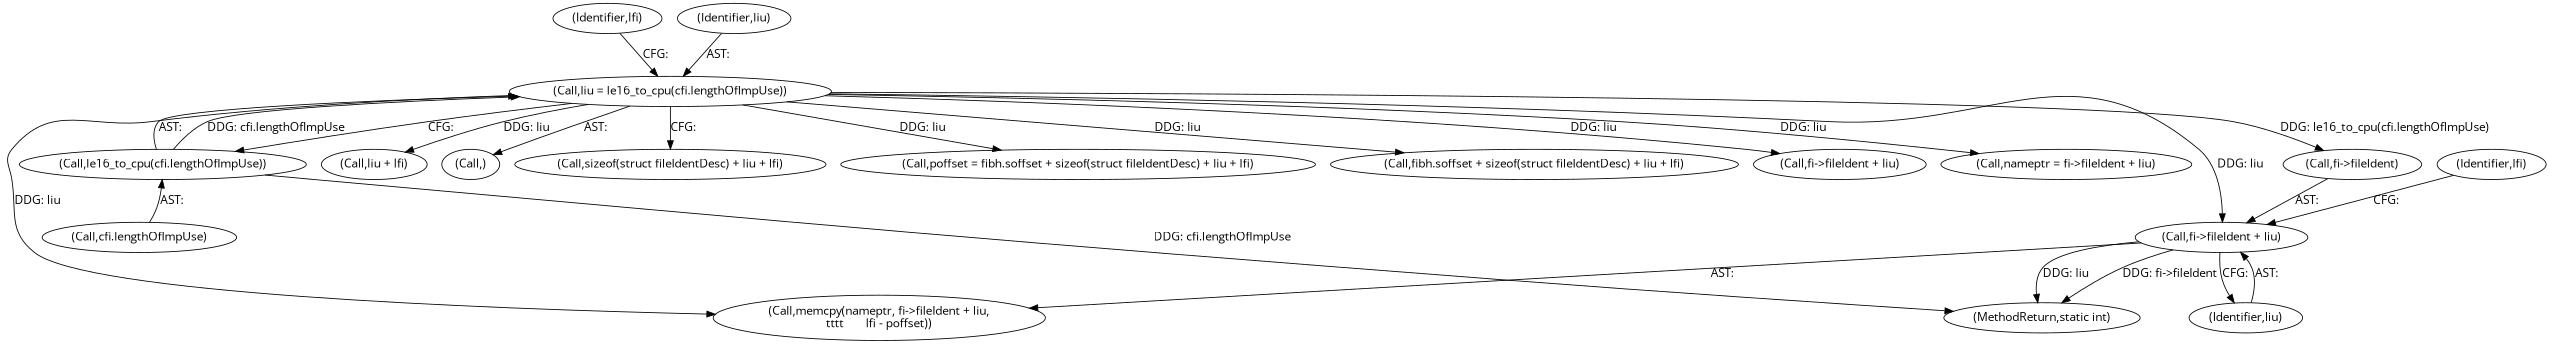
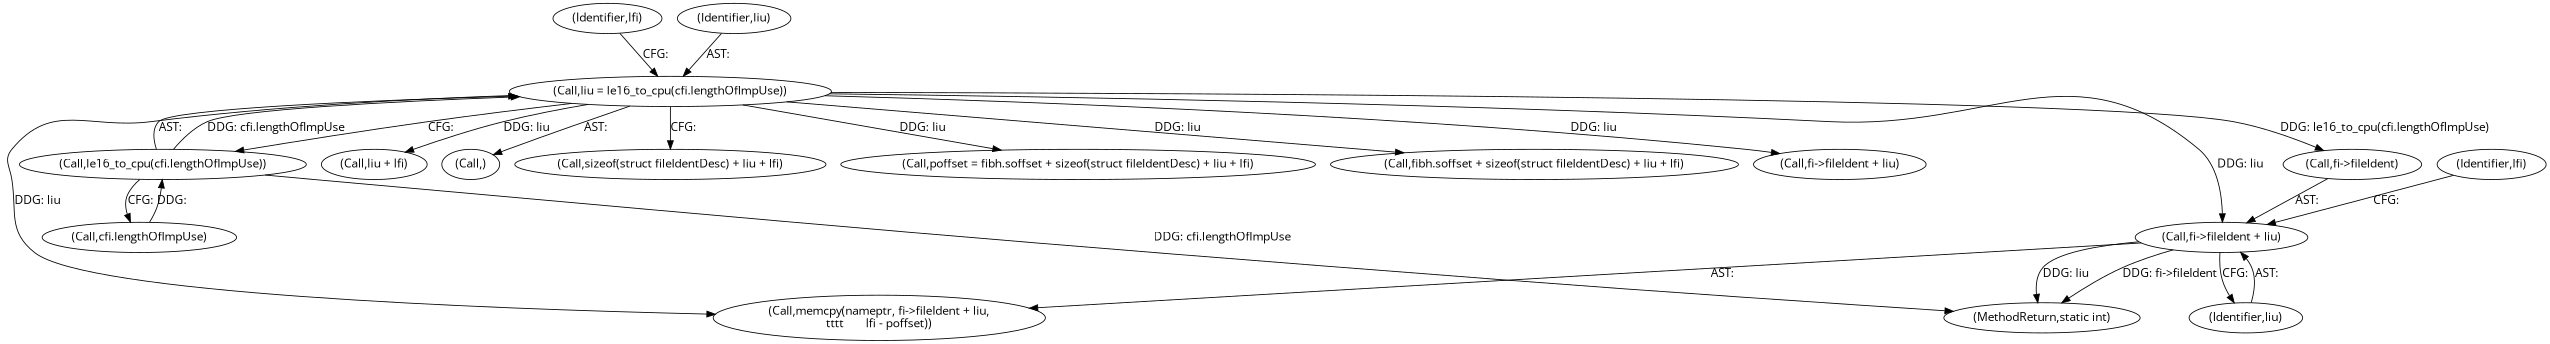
node "(Call,nameptr = fi->fileIdent + liu)": removed
edge "(Call,le16_to_cpu(cfi.lengthOfImpUse))" -> "(Call,cfi.lengthOfImpUse)": added, label "CFG:"
edge "(Call,cfi.lengthOfImpUse)" -> "(Call,le16_to_cpu(cfi.lengthOfImpUse))": label "AST: " -> "DDG: "
